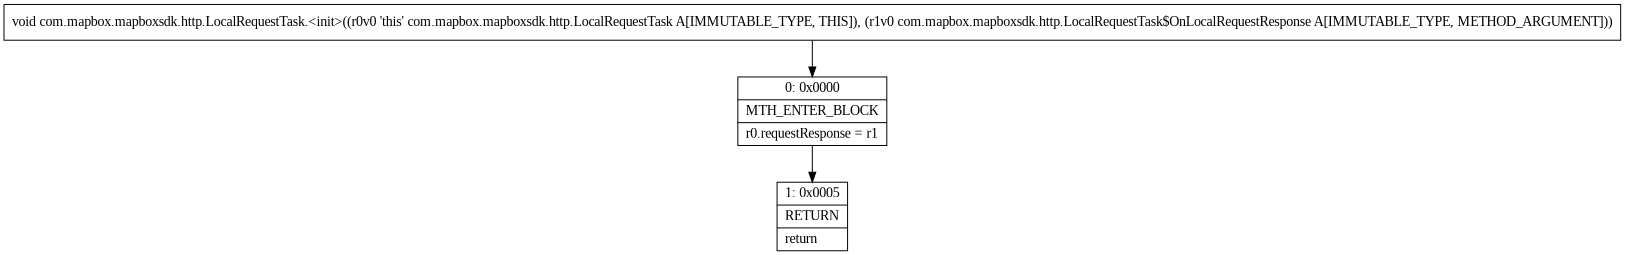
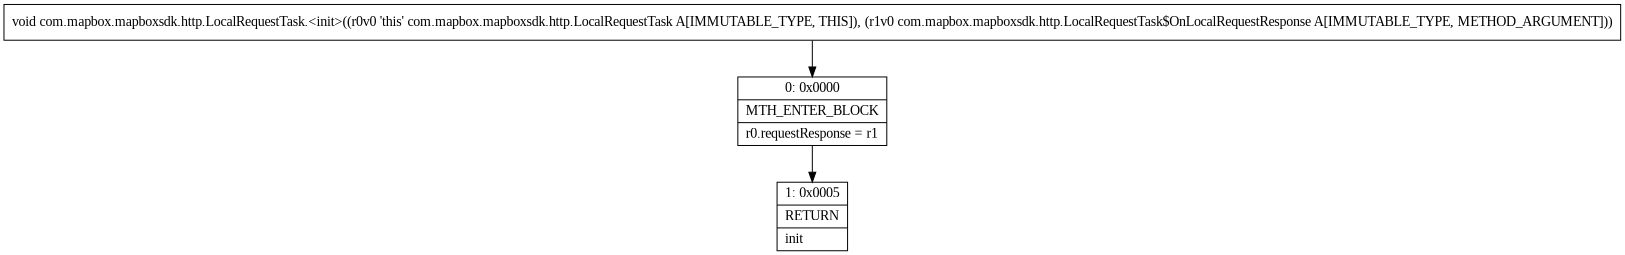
node "1: 0x0005": text "return" -> "init"
